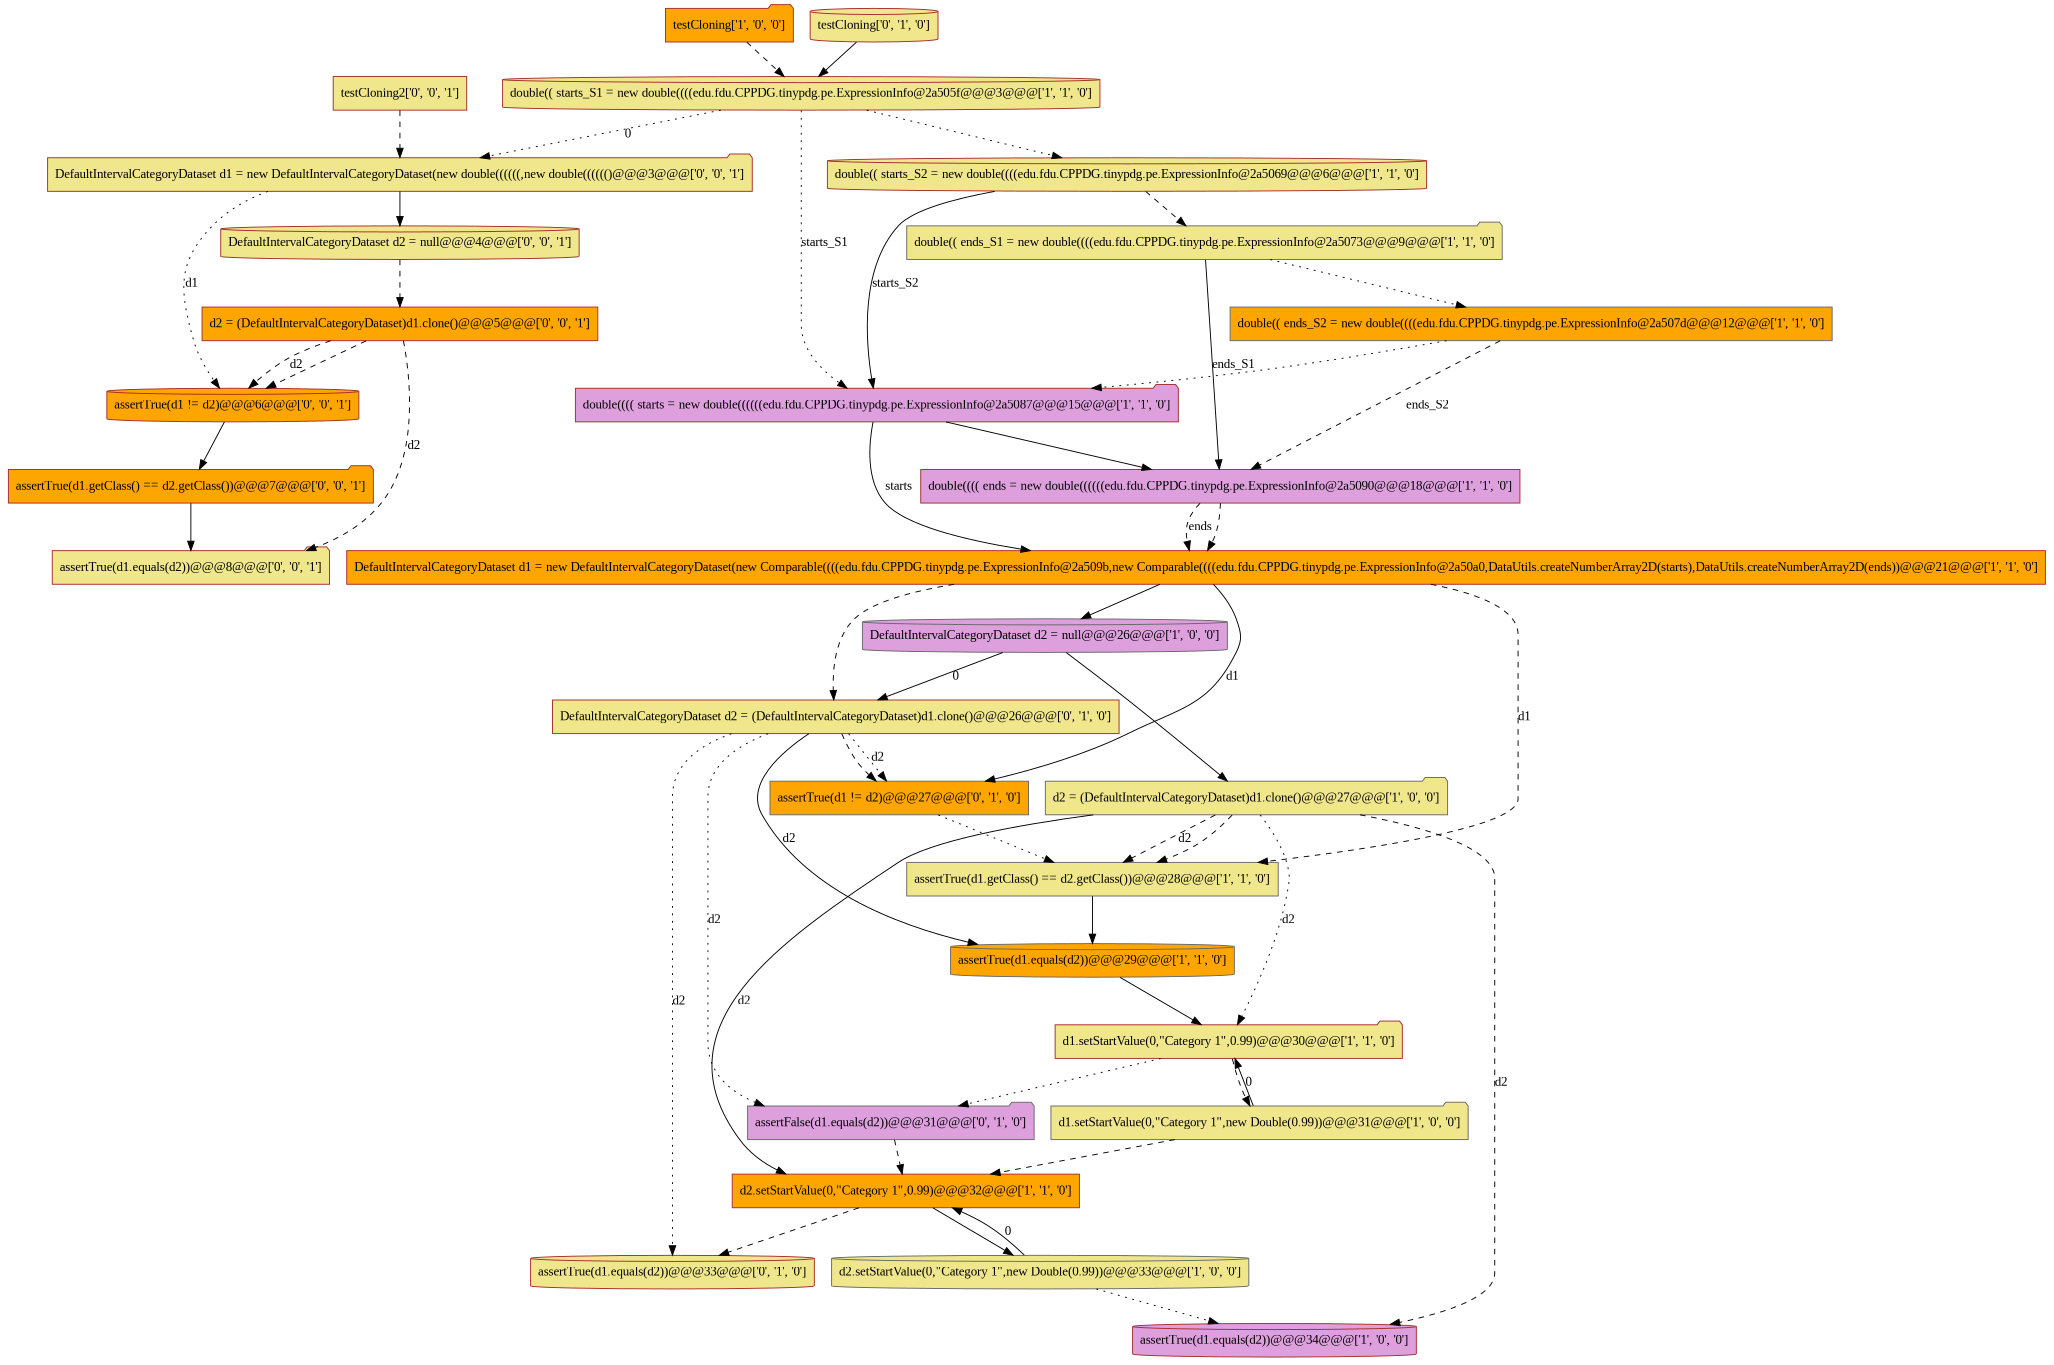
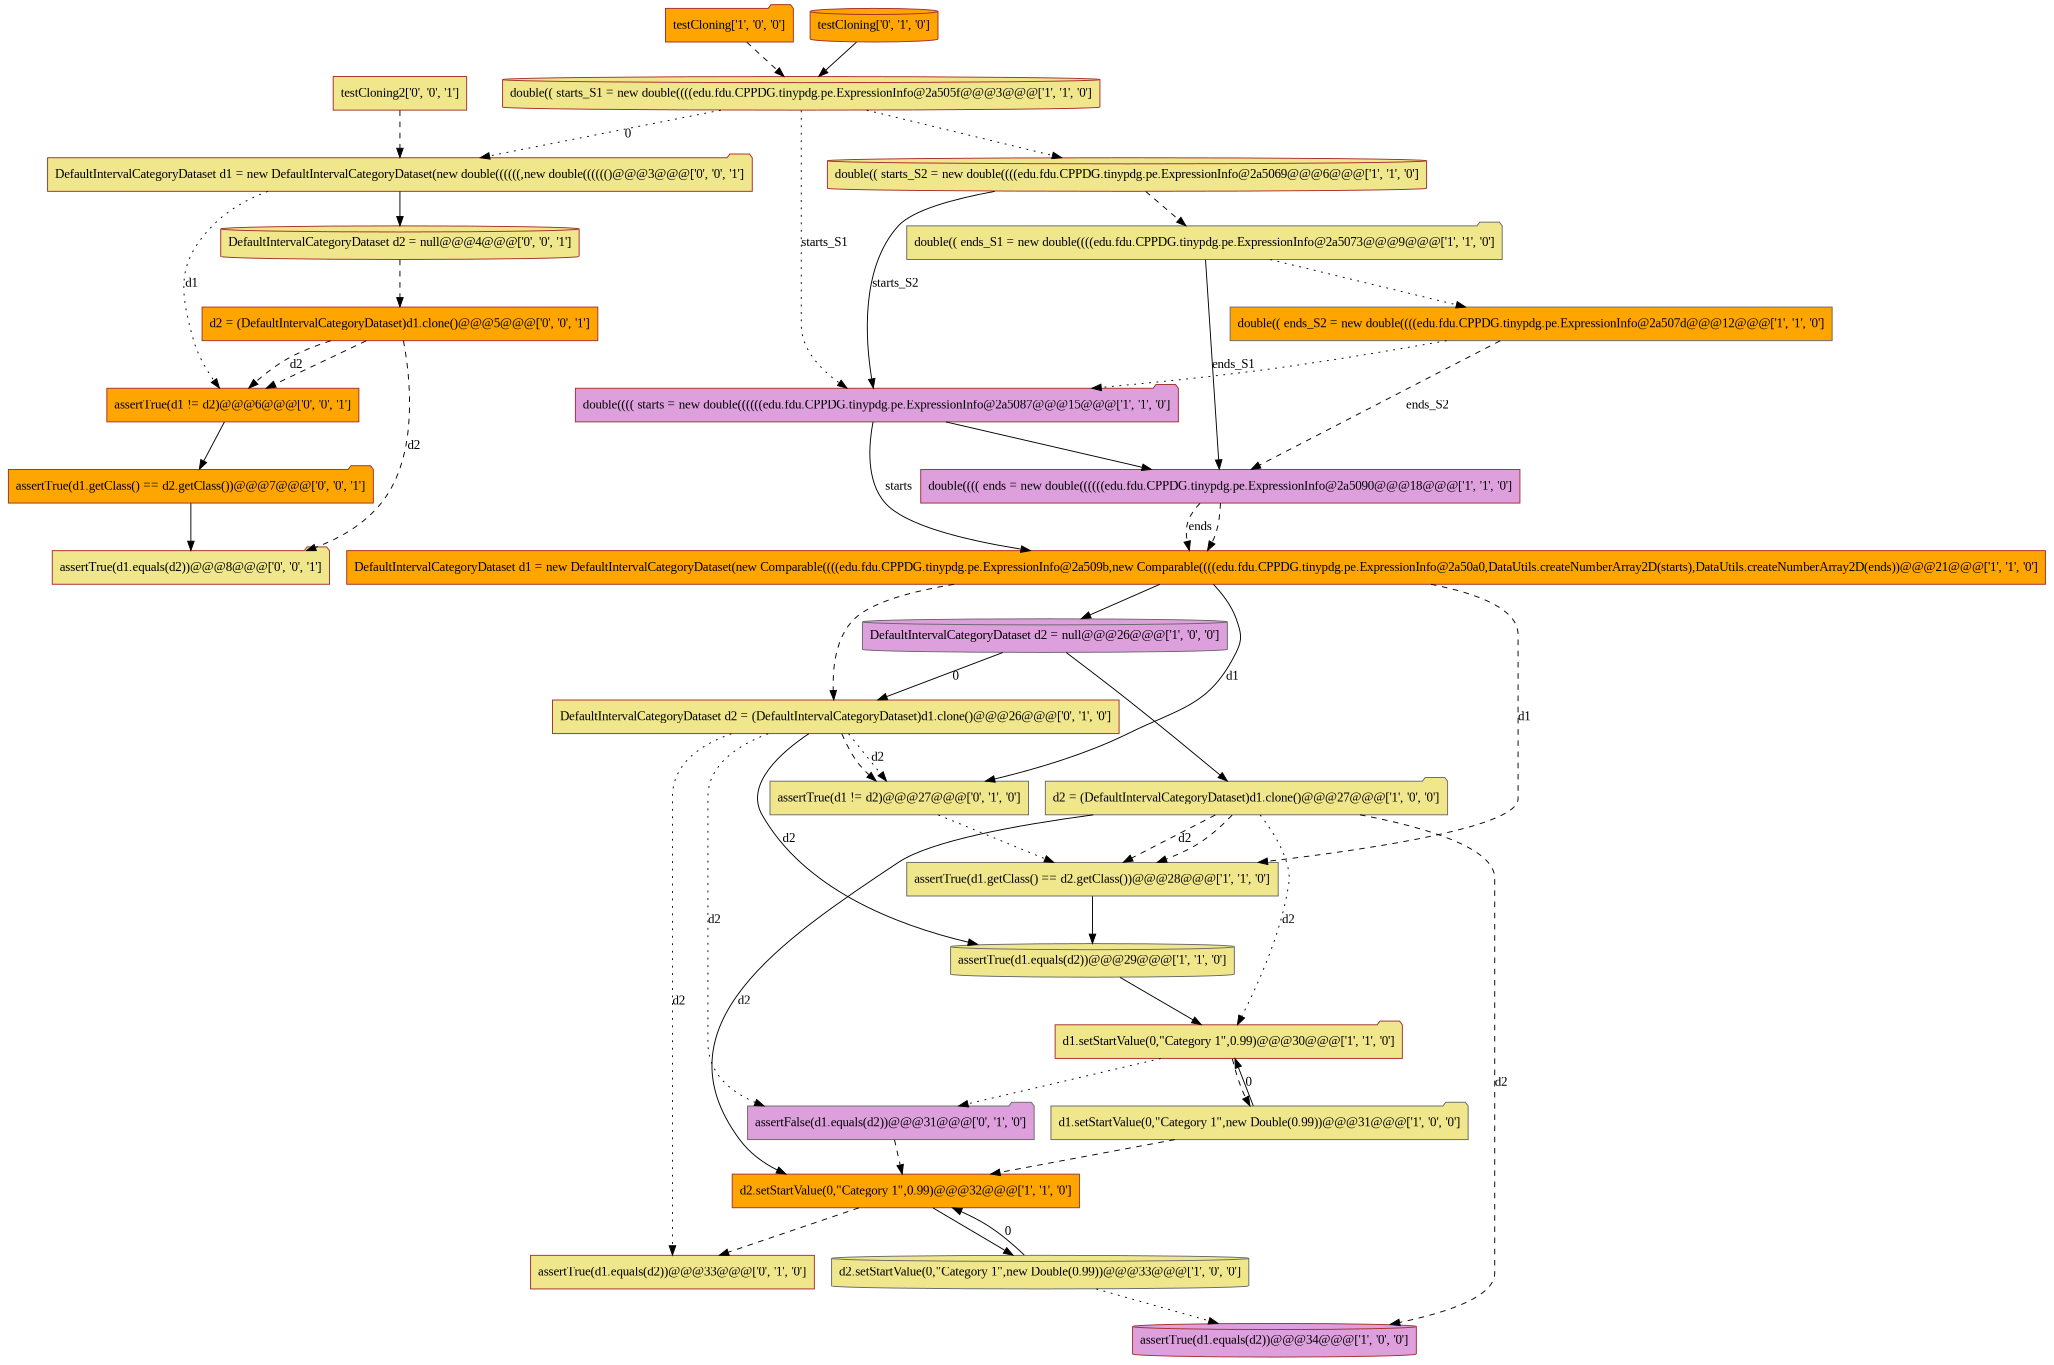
node "testCloning['0', '1', '0']": fillcolor khaki -> orange
node "assertTrue(d1 != d2)@@@6@@@['0', '0', '1']": shape cylinder -> box
node "assertTrue(d1 != d2)@@@27@@@['0', '1', '0']": fillcolor orange -> khaki
node "assertTrue(d1.equals(d2))@@@29@@@['1', '1', '0']": fillcolor orange -> khaki
node "assertTrue(d1.equals(d2))@@@33@@@['0', '1', '0']": shape cylinder -> box
